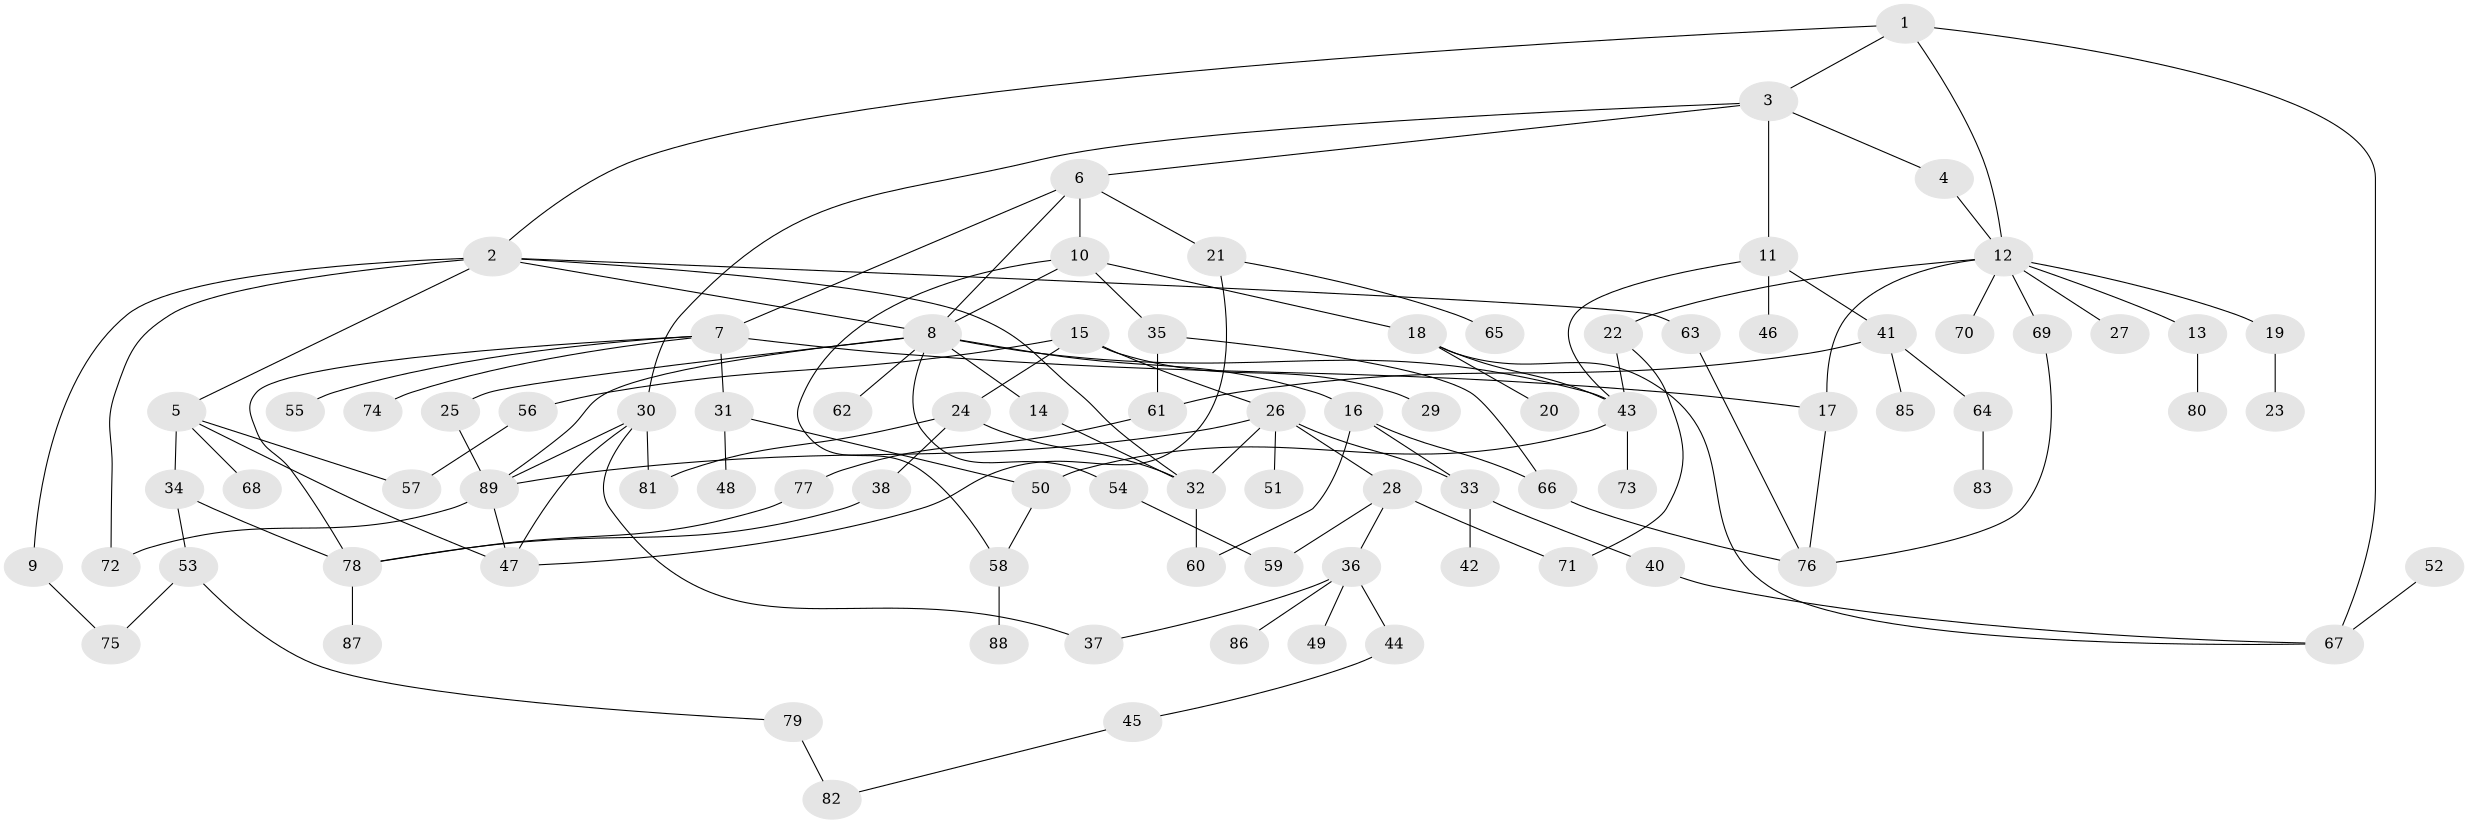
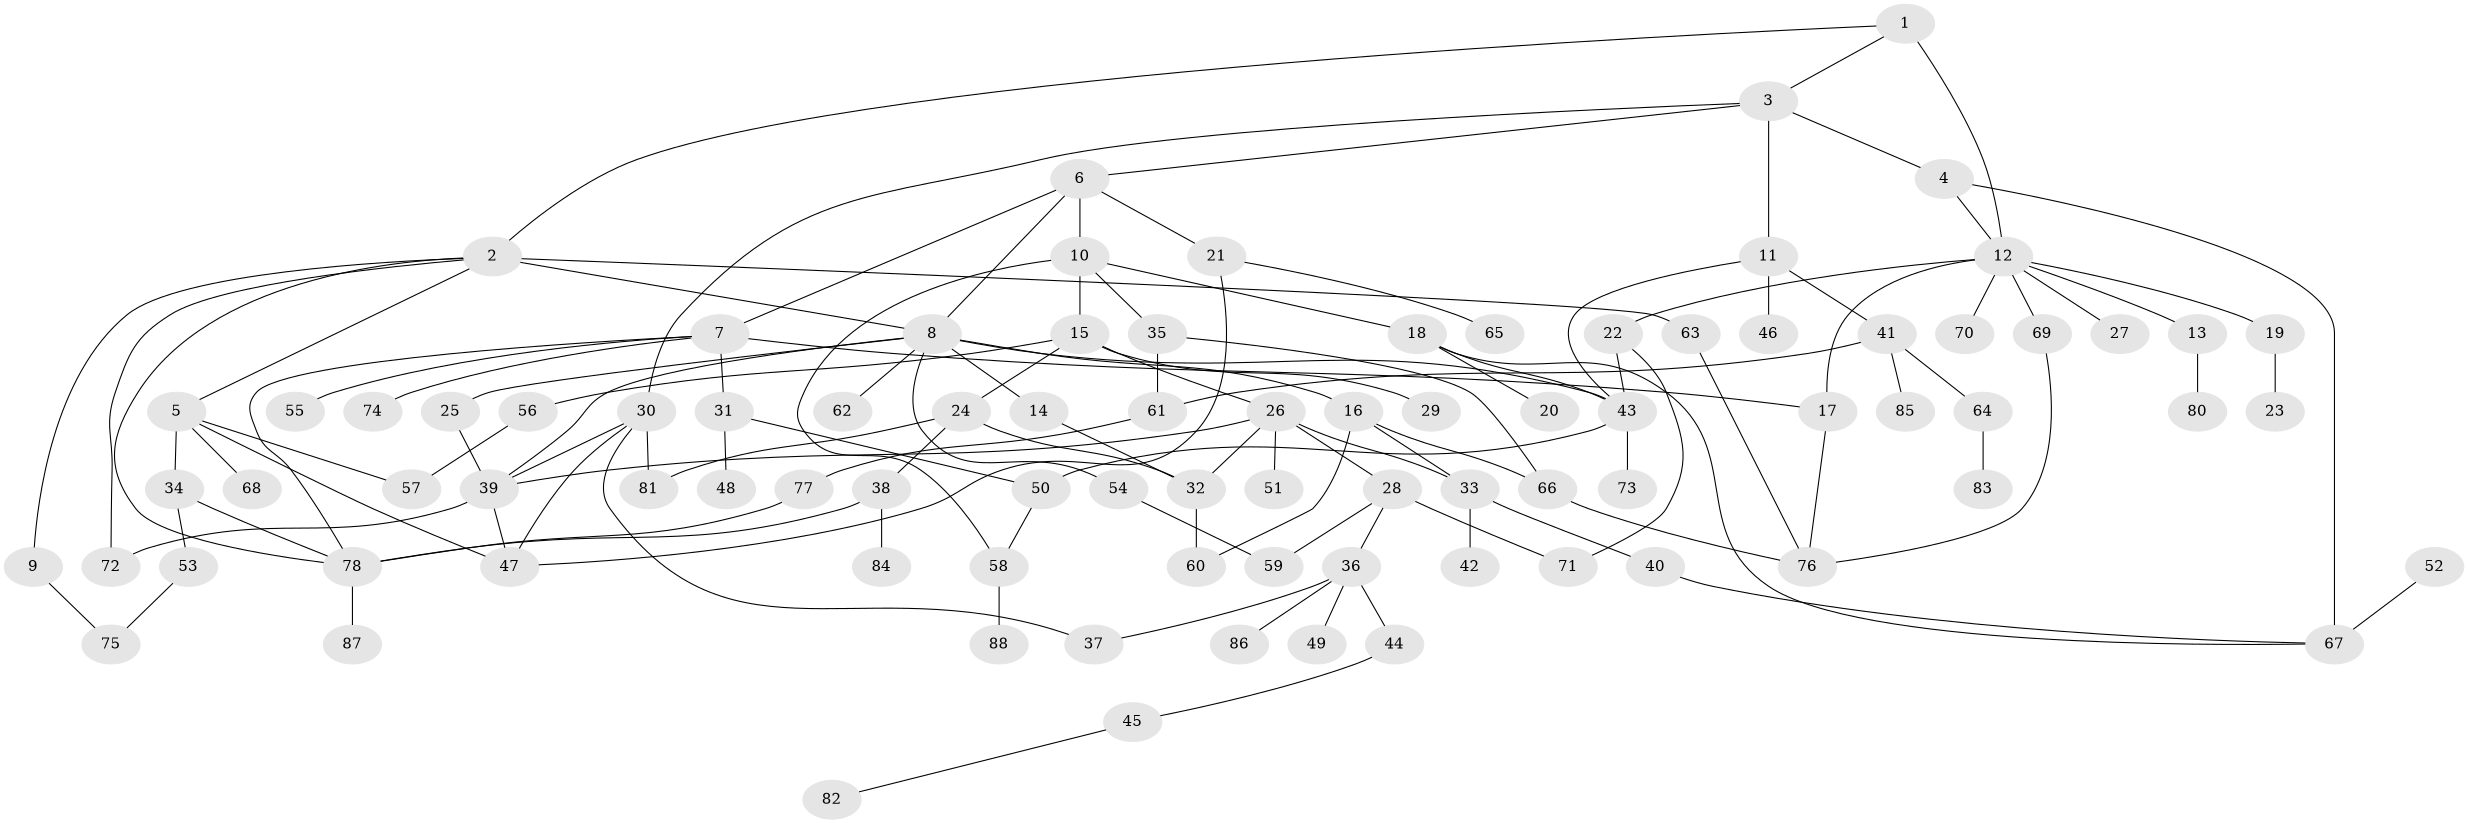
edge "1" -- "67": now "4" -- "67"
edge "2" -- "32": now "2" -- "78"
edge "10" -- "8": now "10" -- "15"
node "89": label "89" -> "39"
node "84": added
node "79": removed
